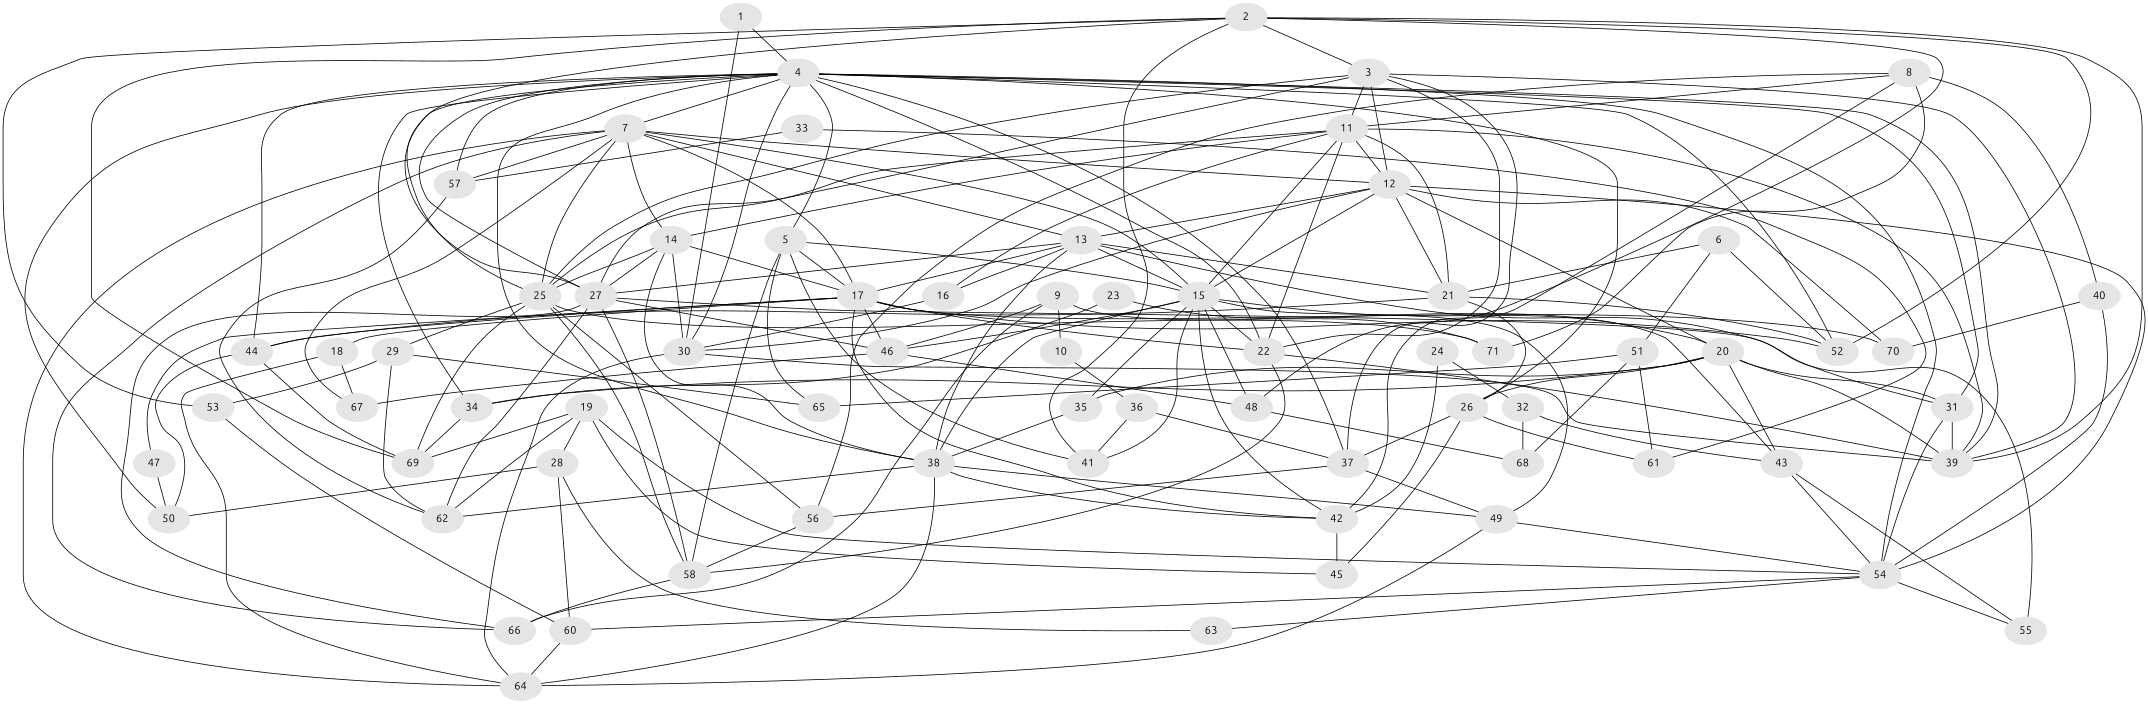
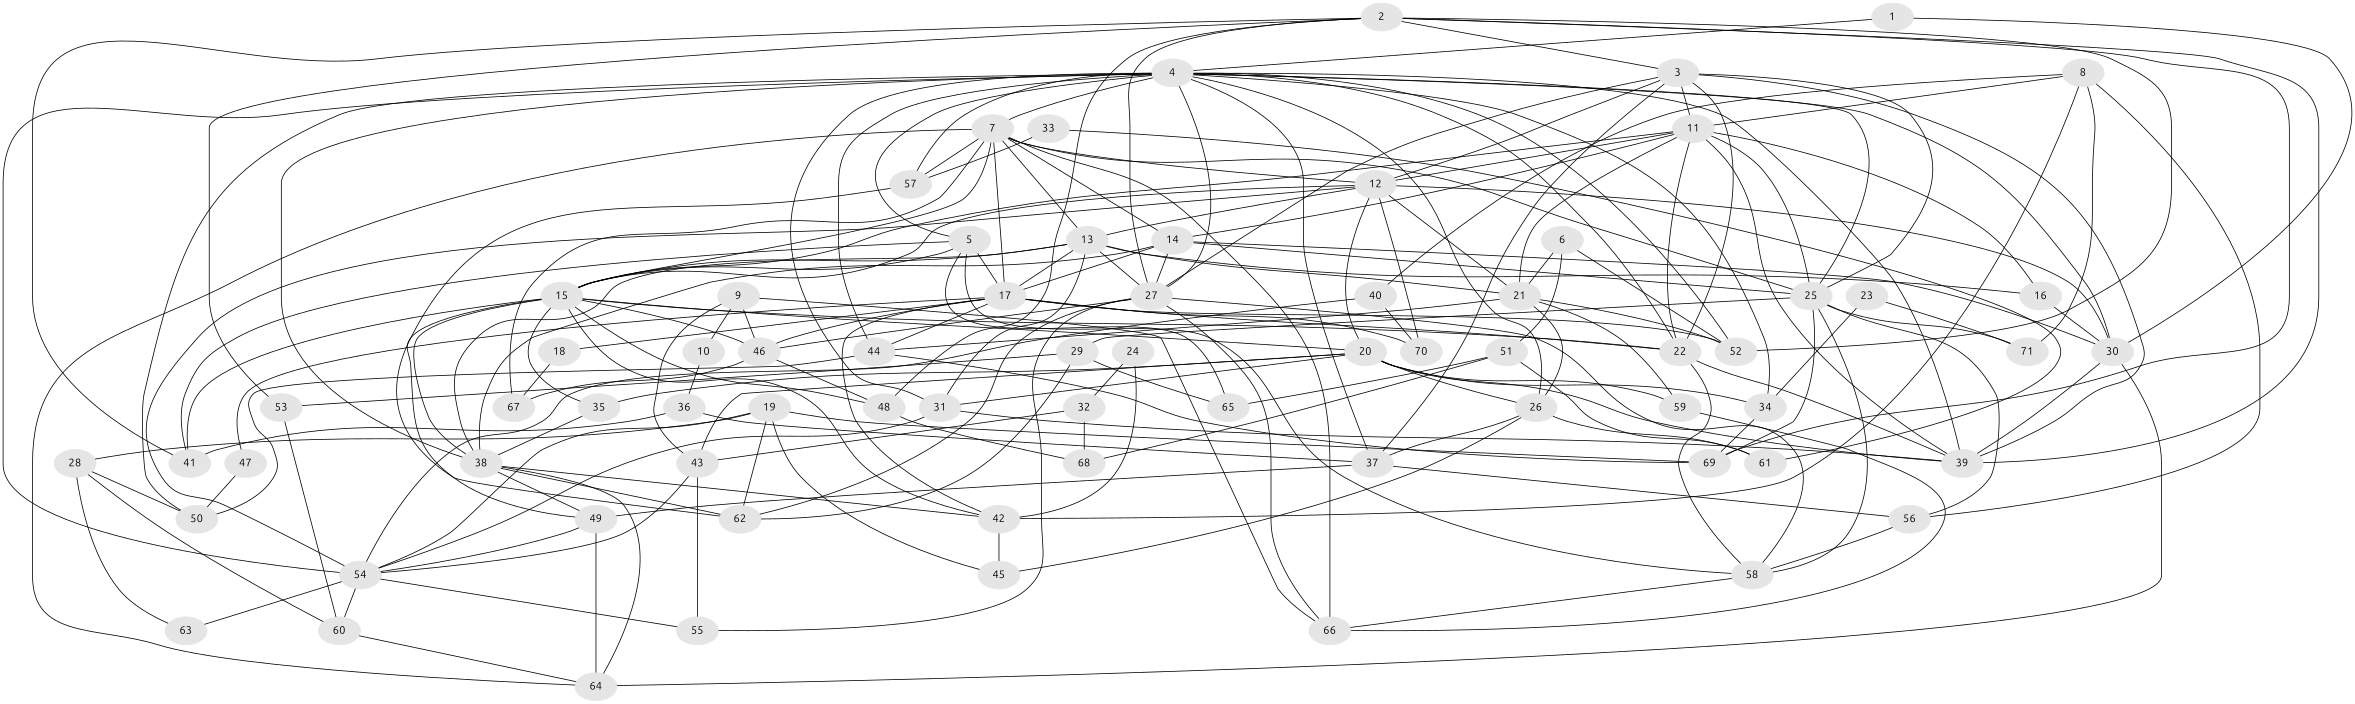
node "59": added
edge "18" -- "64": removed
